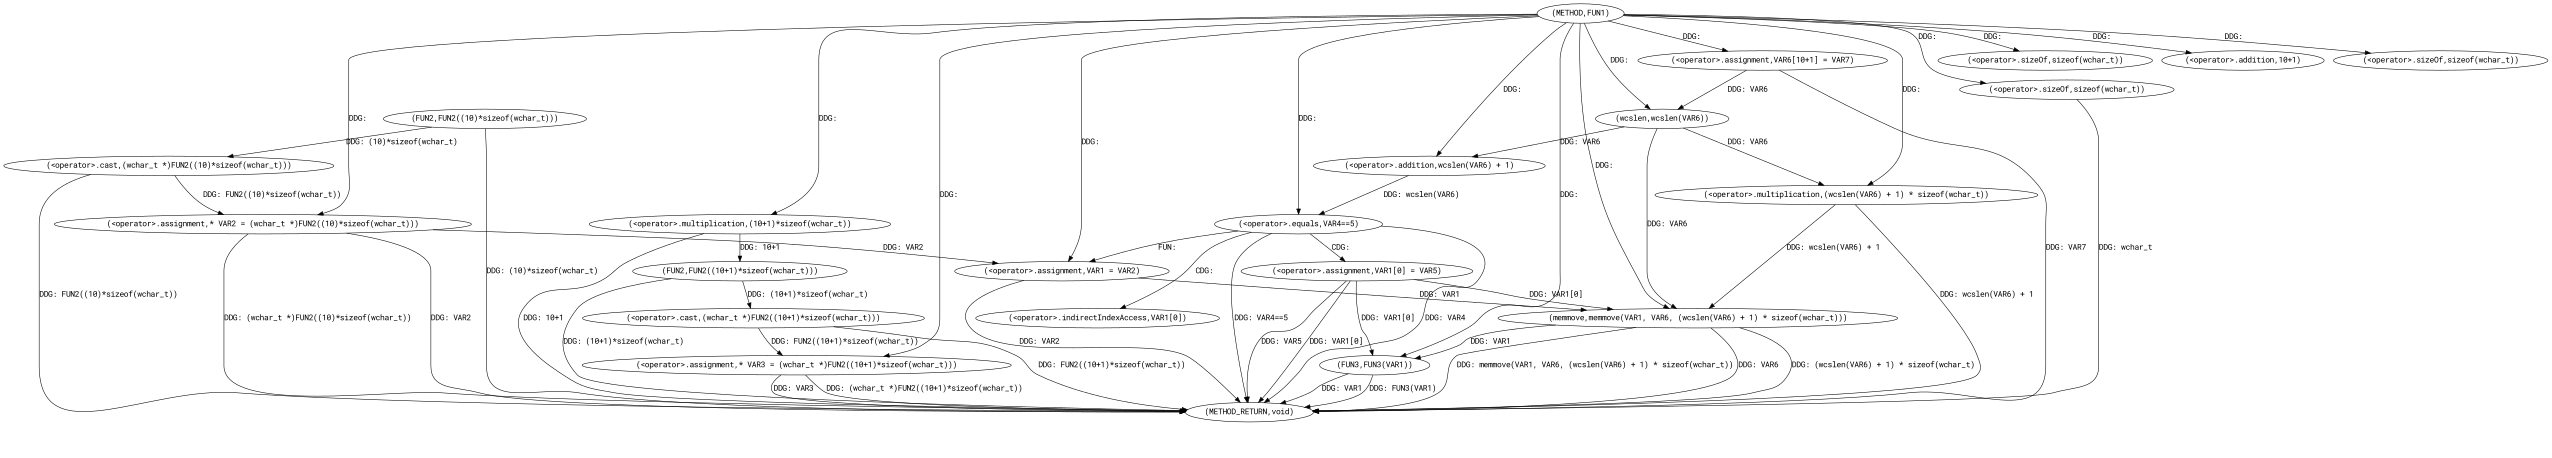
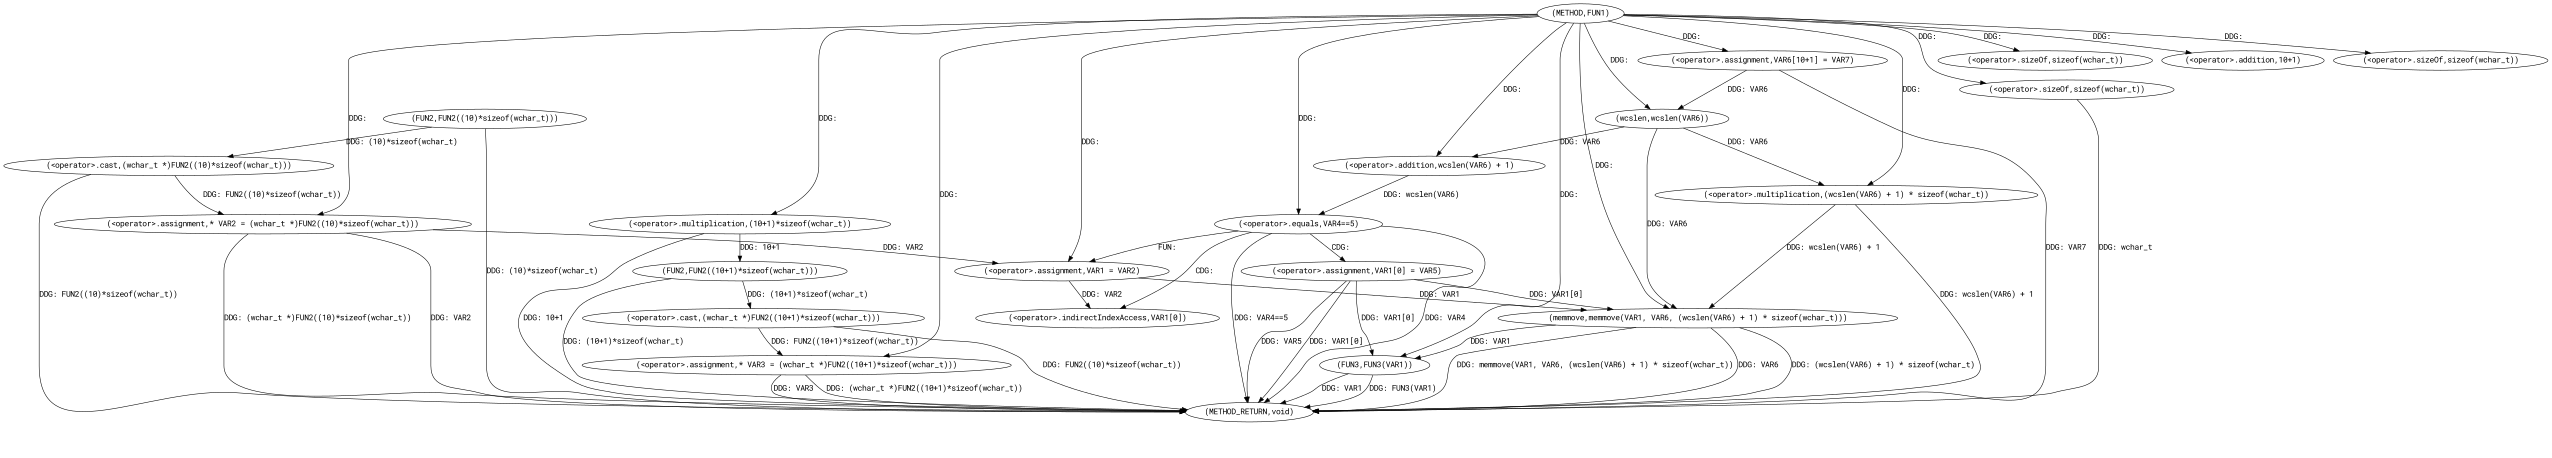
edge "(<operator>.assignment,VAR1 = VAR2)" -> "(METHOD_RETURN,void)": now "(<operator>.assignment,VAR1 = VAR2)" -> "(<operator>.indirectIndexAccess,VAR1[0])"
edge "(<operator>.cast,(wchar_t *)FUN2((10+1)*sizeof(wchar_t)))" -> "(METHOD_RETURN,void)": label "DDG: FUN2((10+1)*sizeof(wchar_t))" -> "DDG: FUN2((10)*sizeof(wchar_t))"
